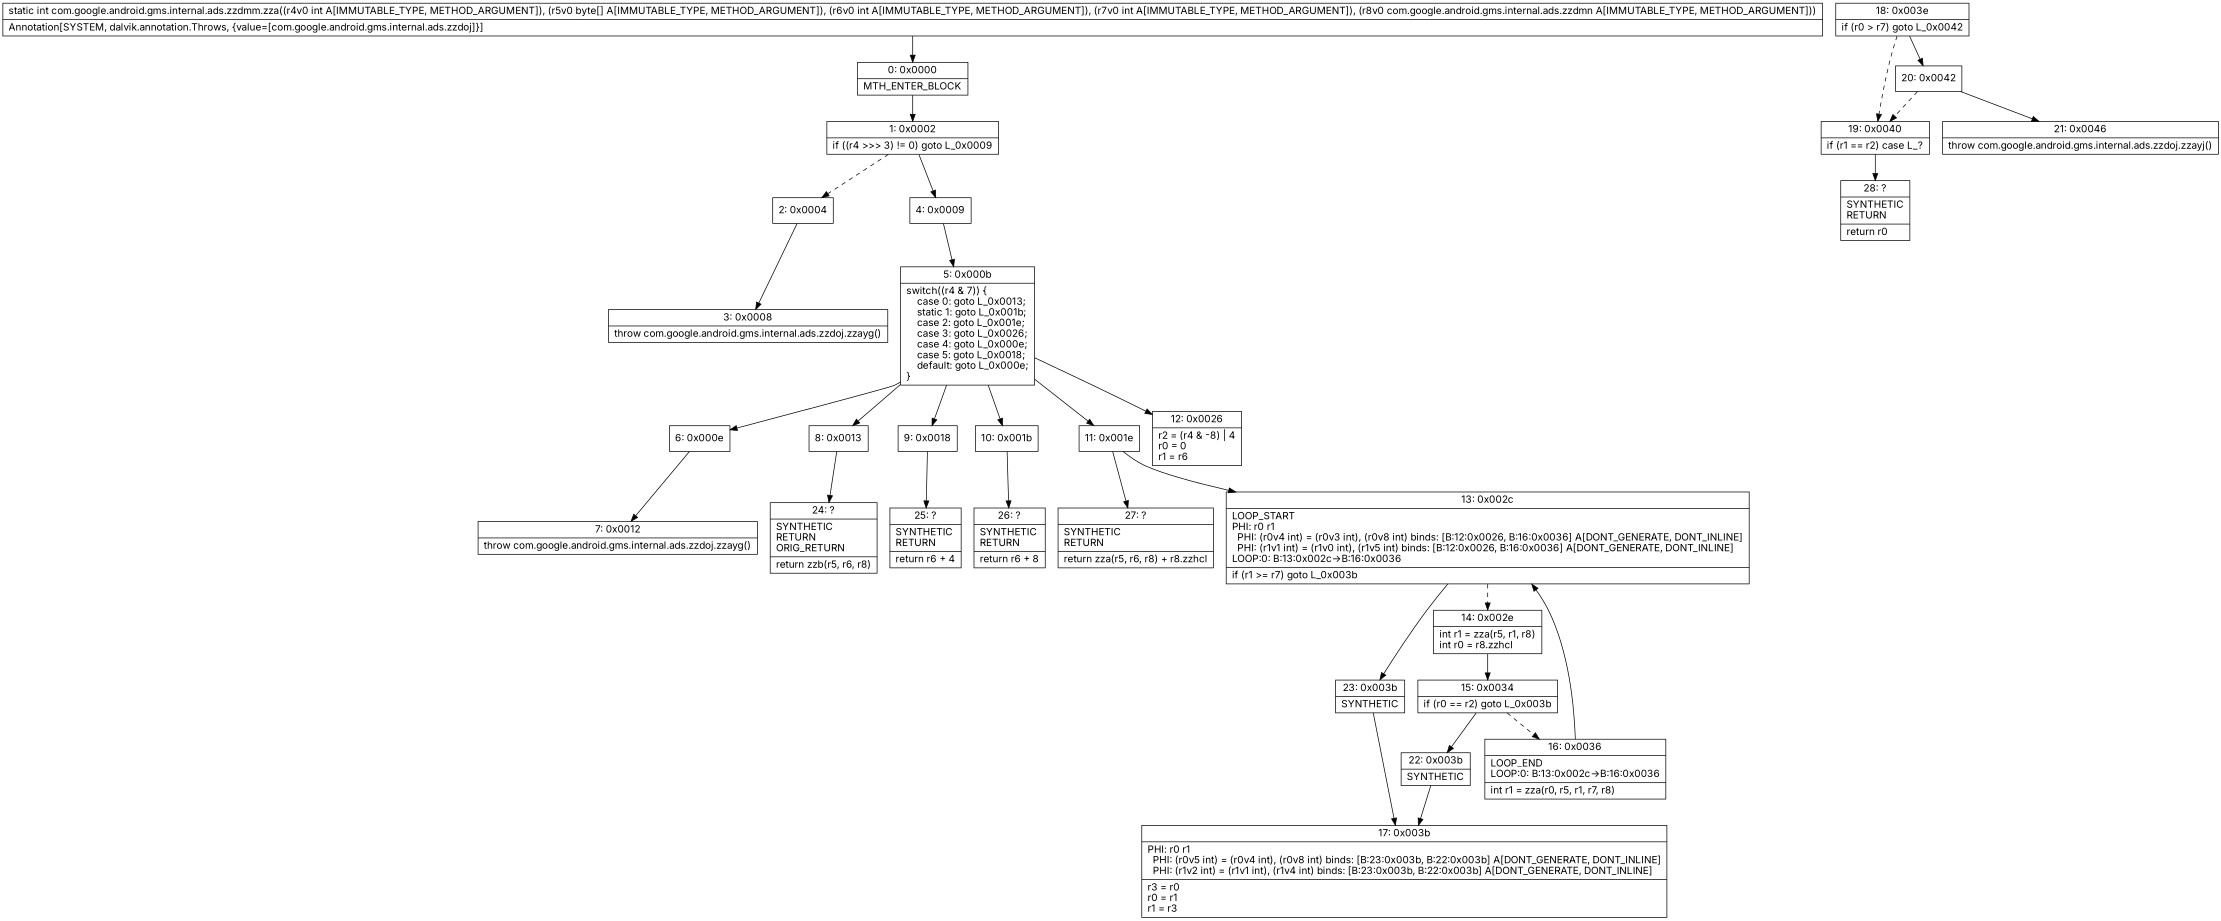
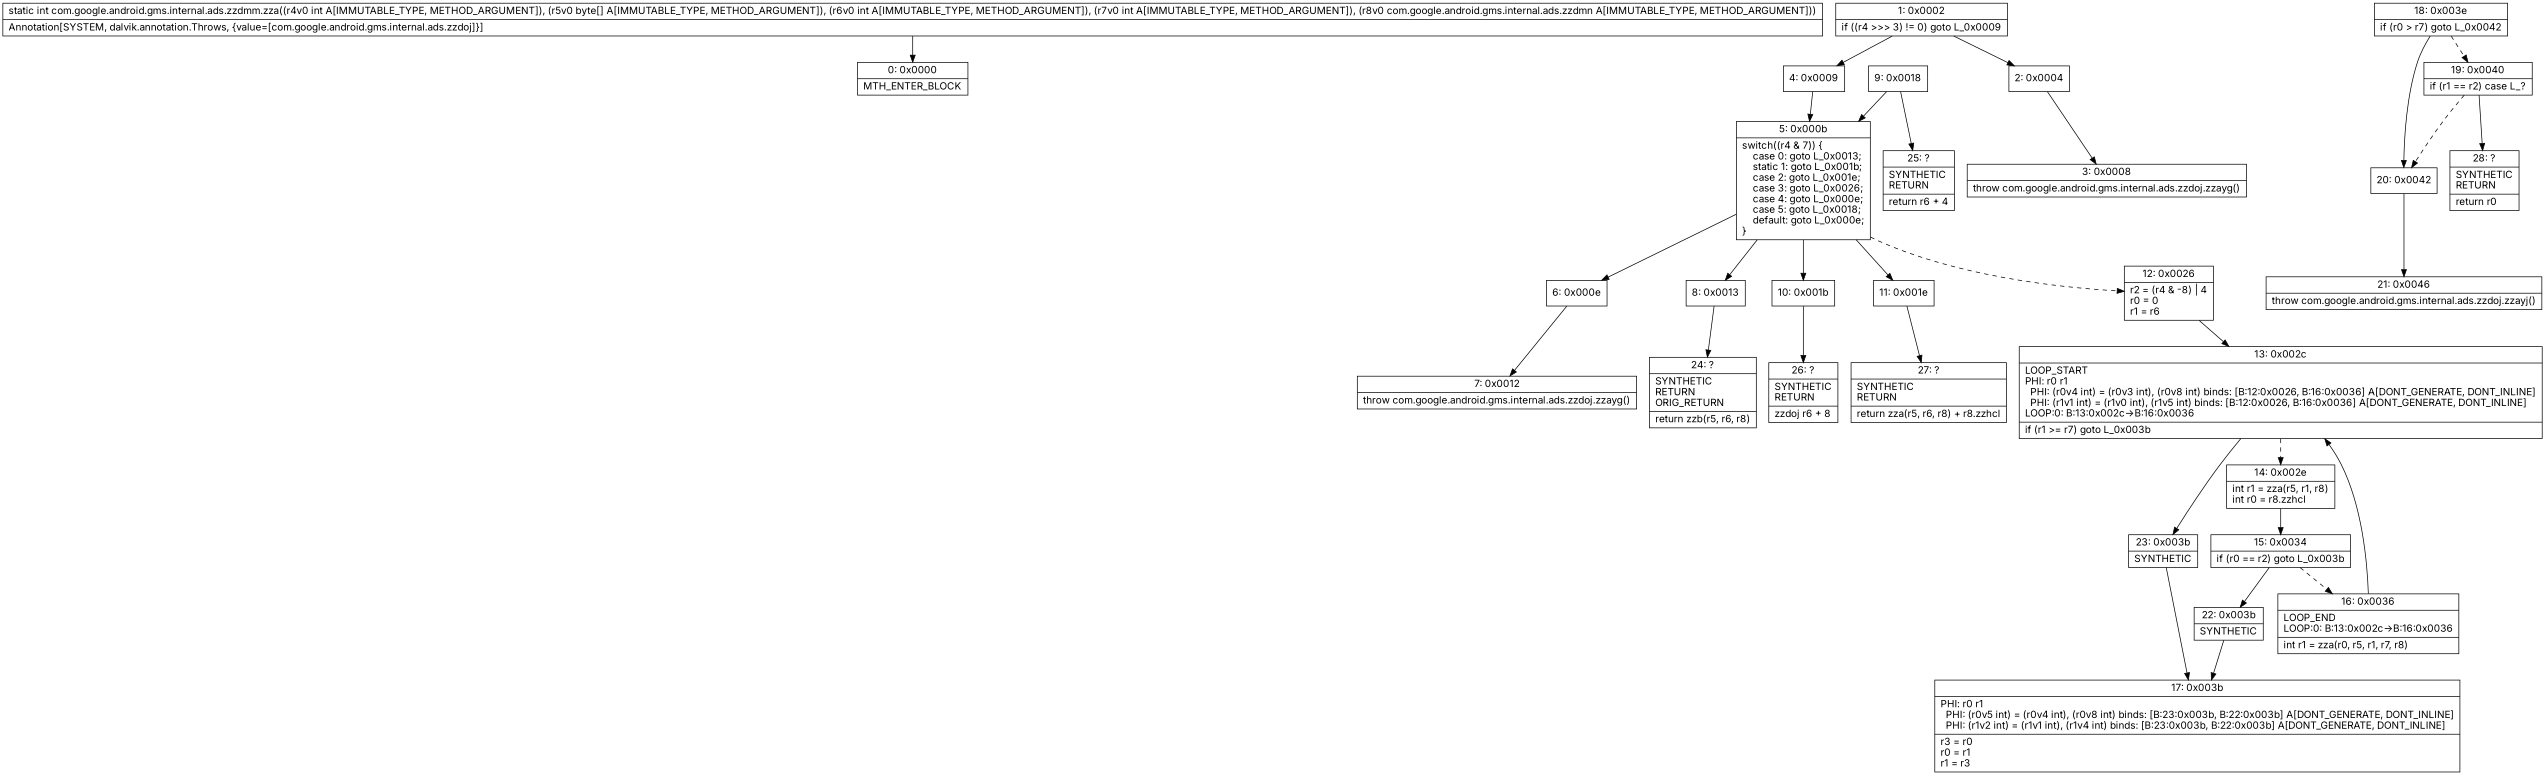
edge "20: 0x0042" -> "19: 0x0040": reversed
edge "0: 0x0000" -> "1: 0x0002": removed
edge "1: 0x0002" -> "2: 0x0004": style dashed -> solid
edge "5: 0x000b" -> "12: 0x0026": style solid -> dashed
edge "5: 0x000b" -> "9: 0x0018": reversed
edge "11: 0x001e" -> "13: 0x002c": now "12: 0x0026" -> "13: 0x002c"
node "26: ?": text "return r6 + 8" -> "zzdoj r6 + 8"
